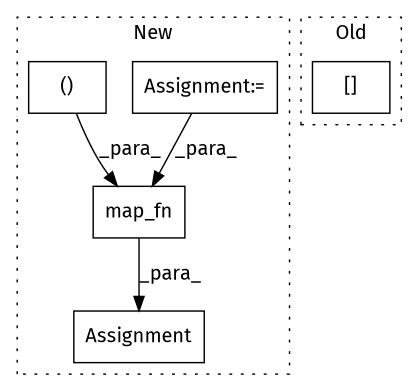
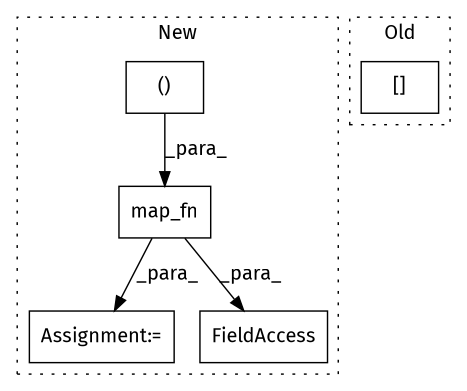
edge "Assignment:=" -> "map_fn": reversed
node "Assignment": label "Assignment" -> "FieldAccess"
